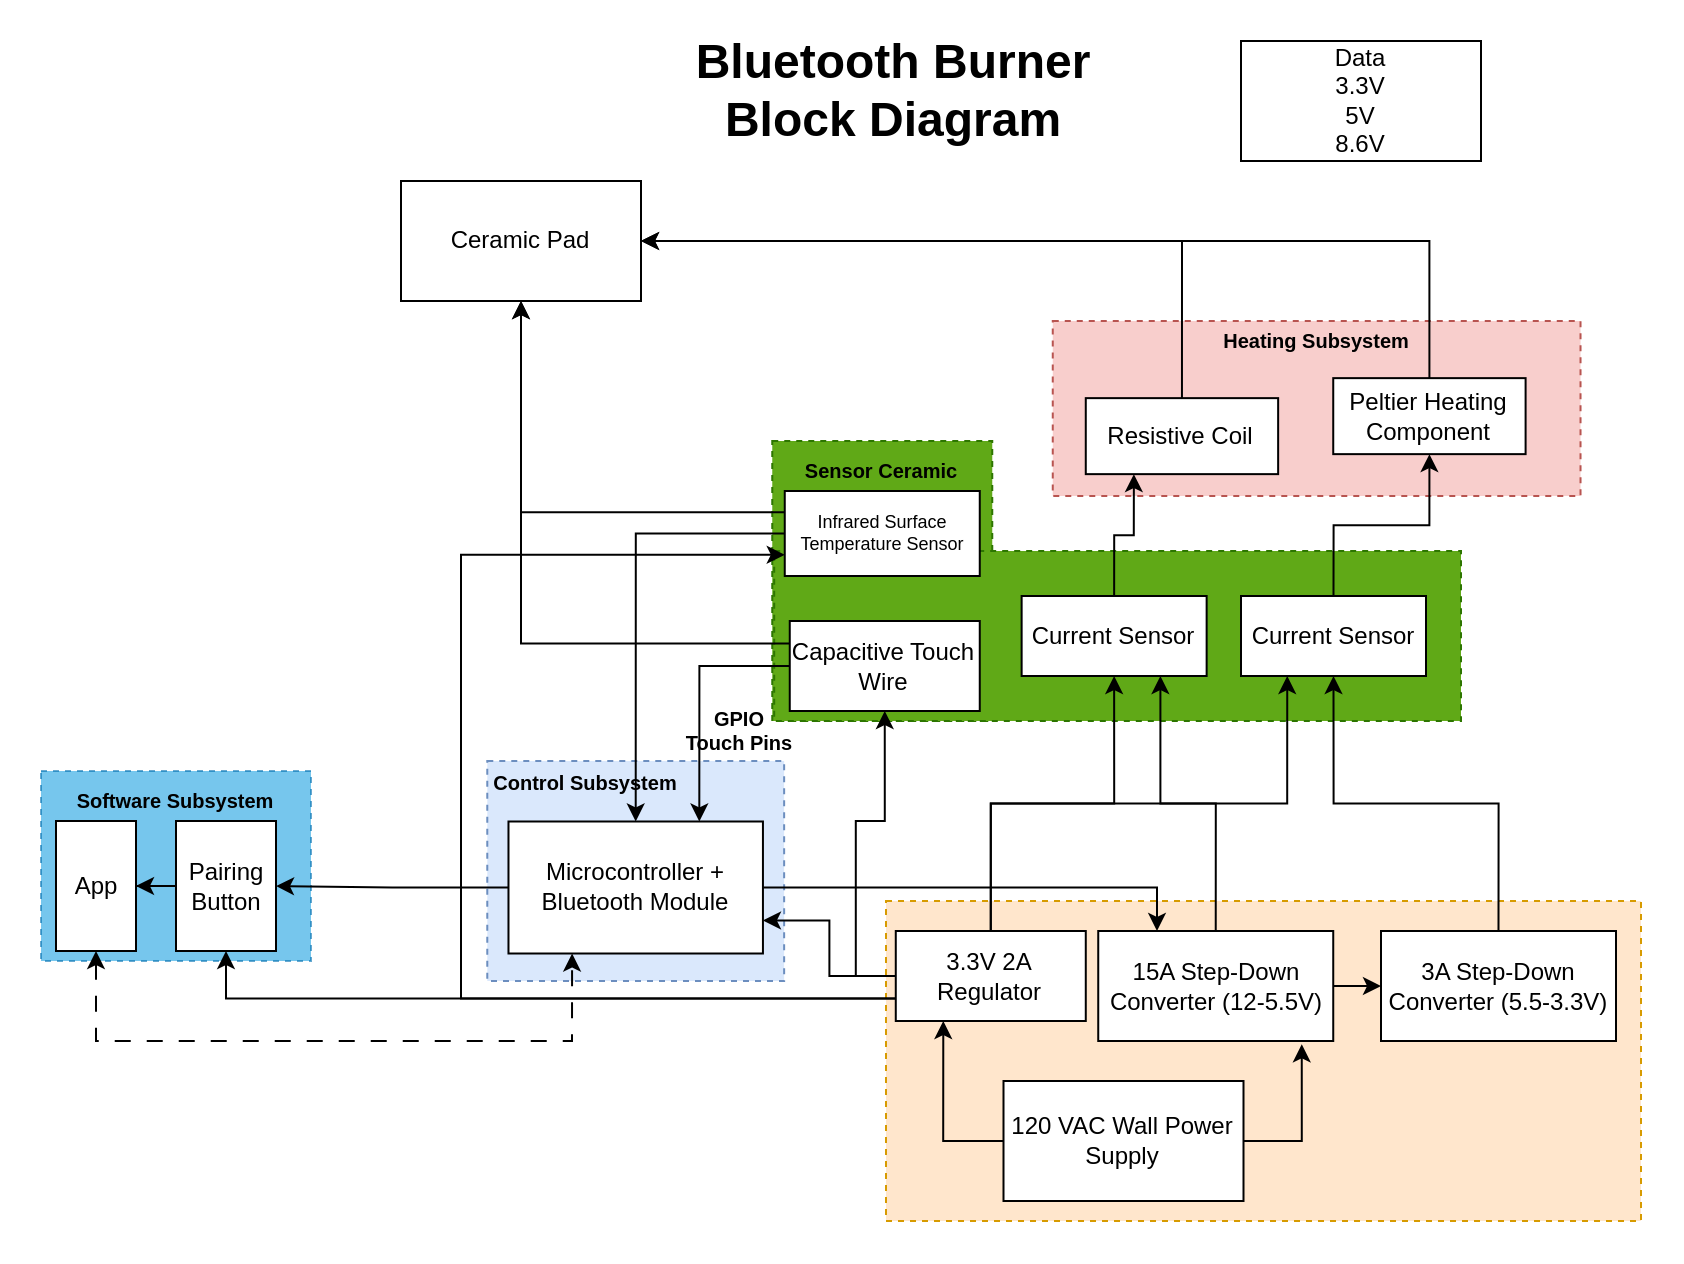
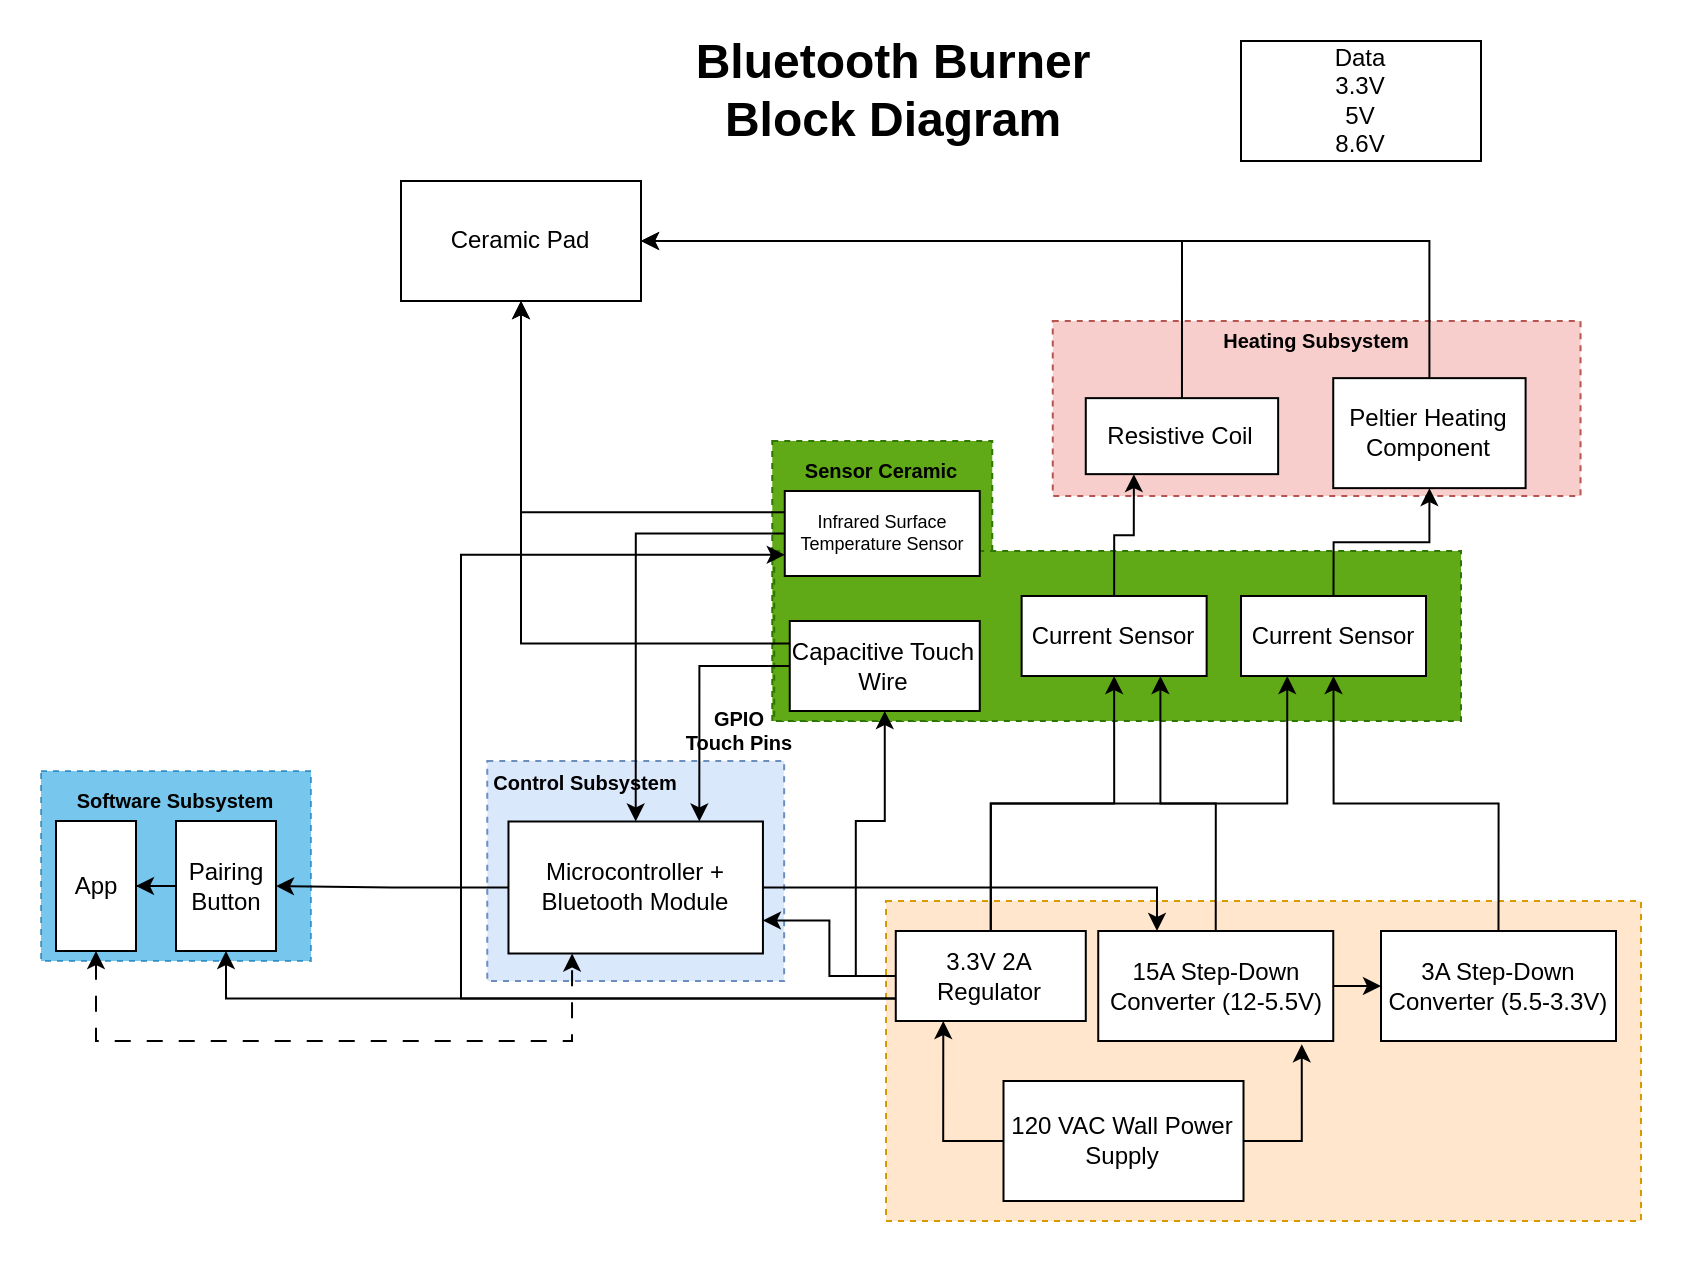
node "Peltier Heating Component": size 192x76 -> 192x110
